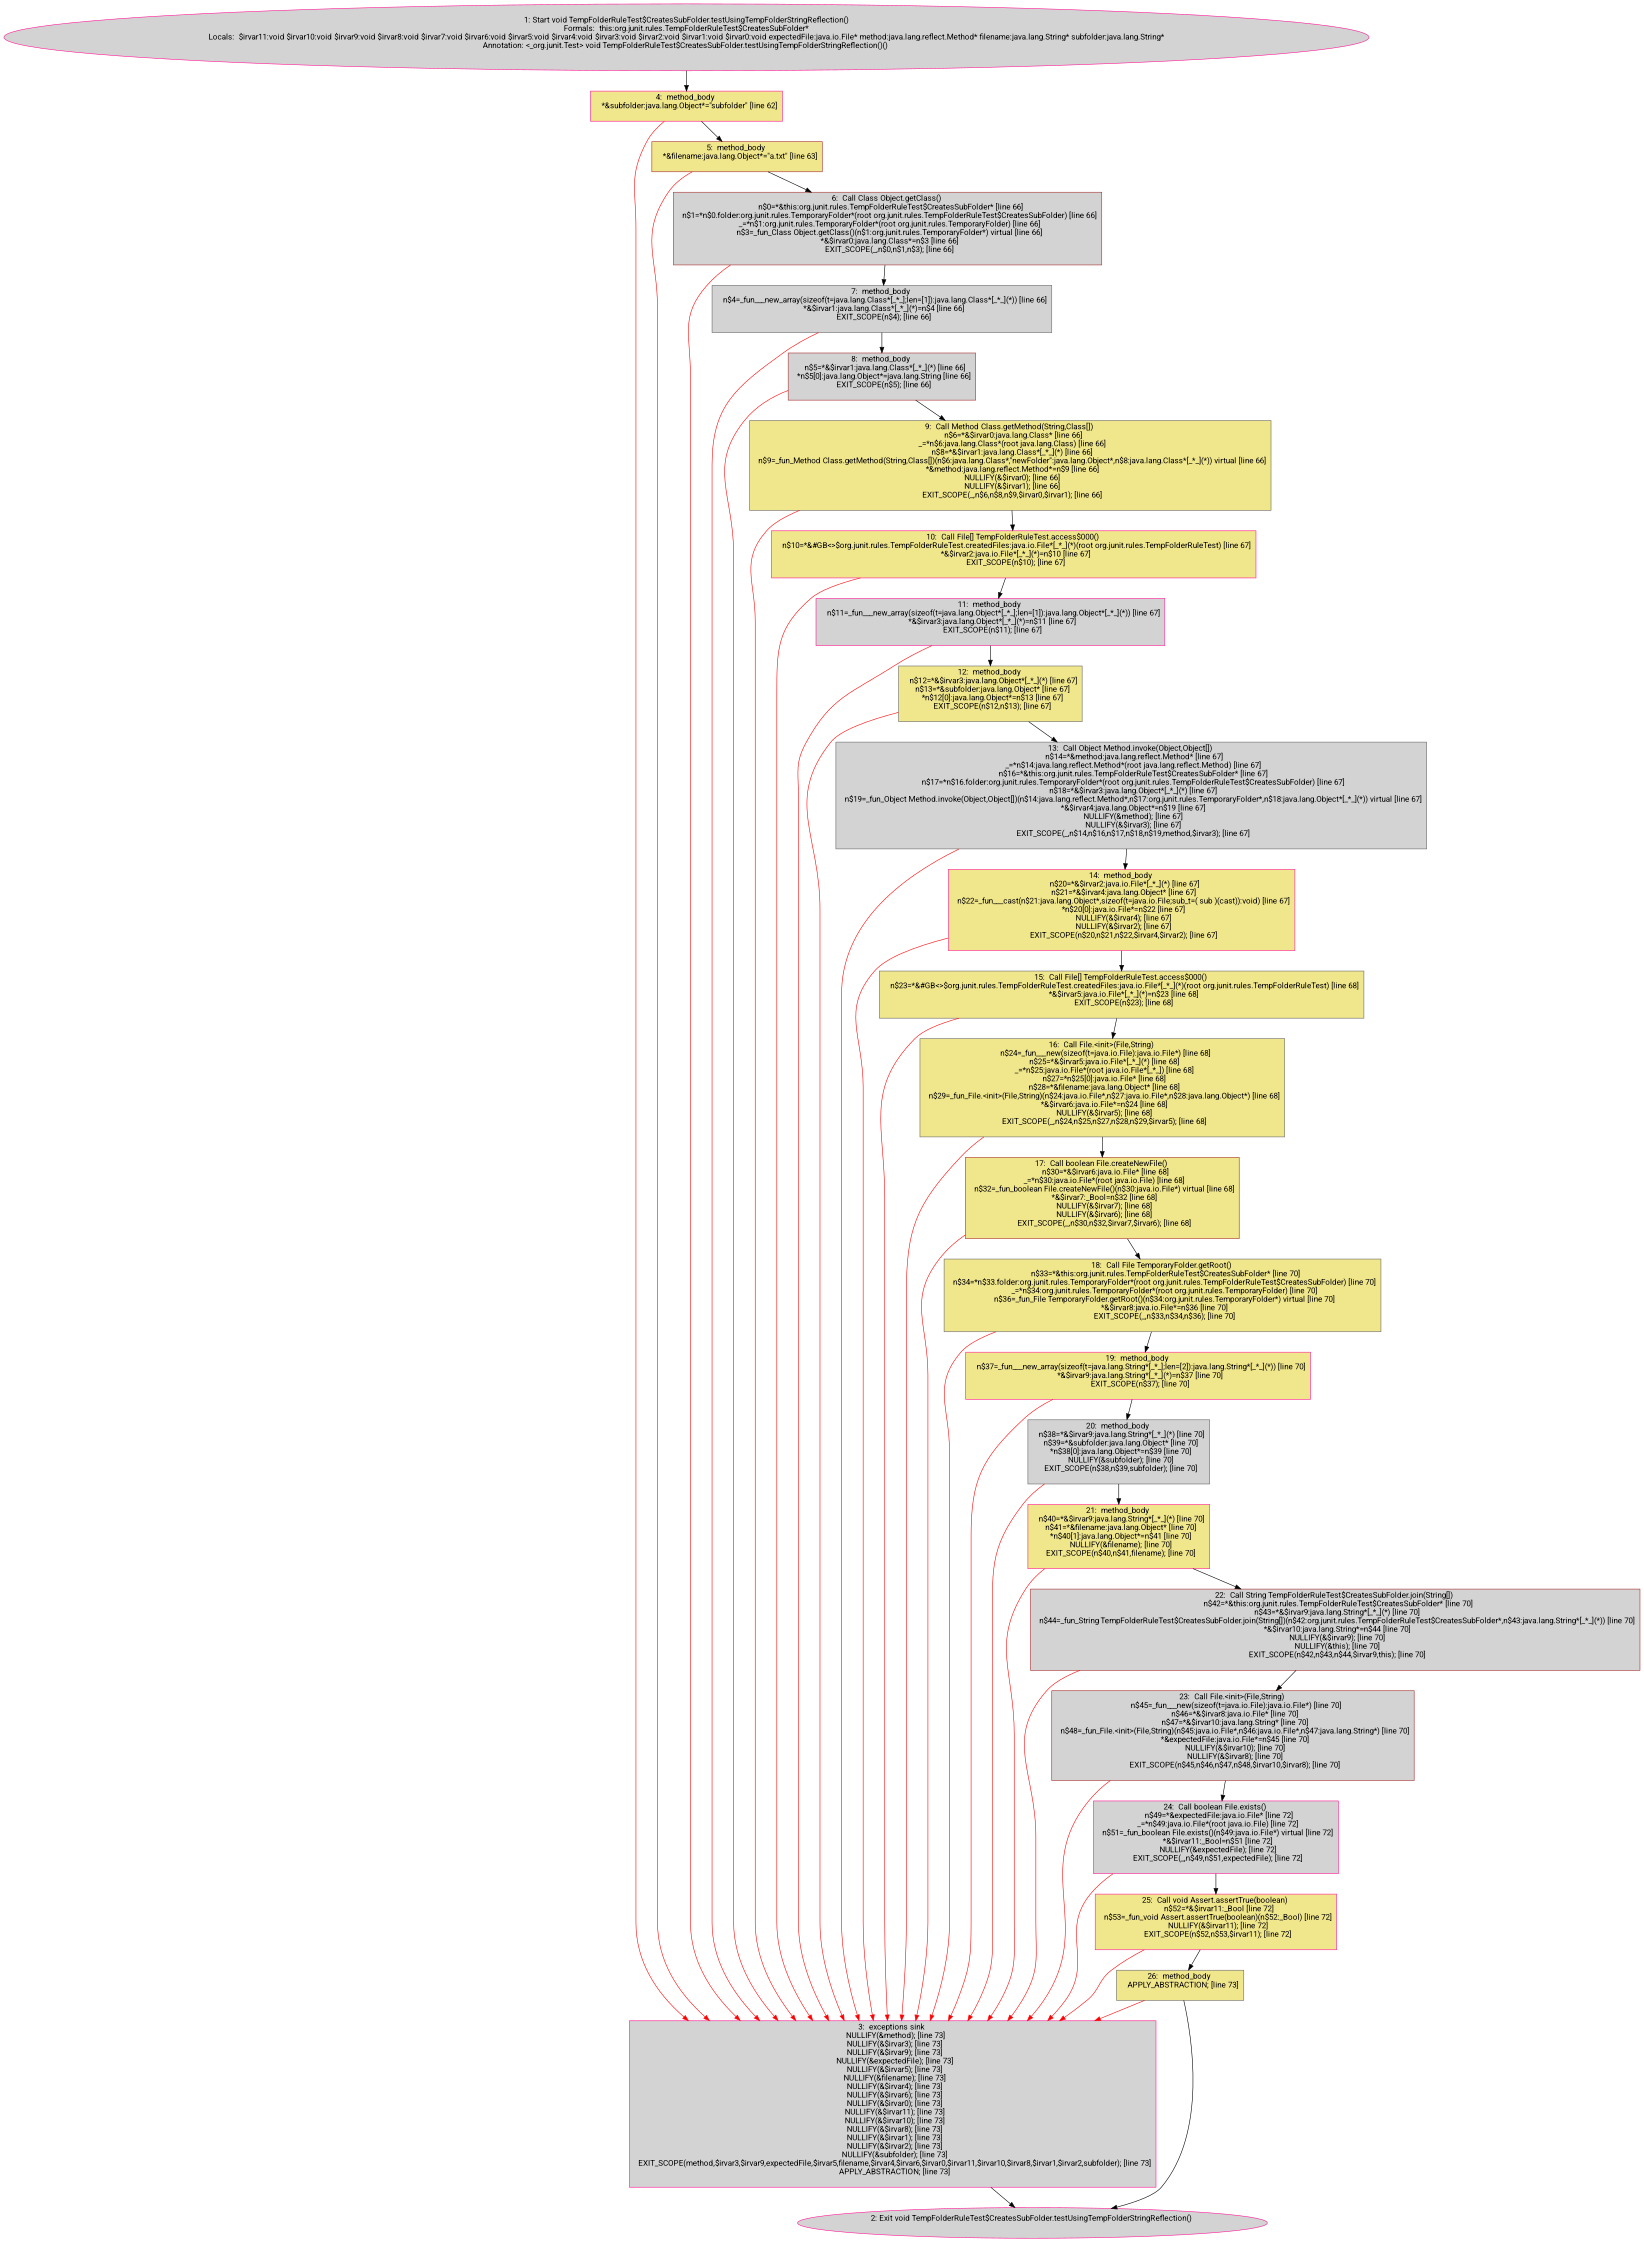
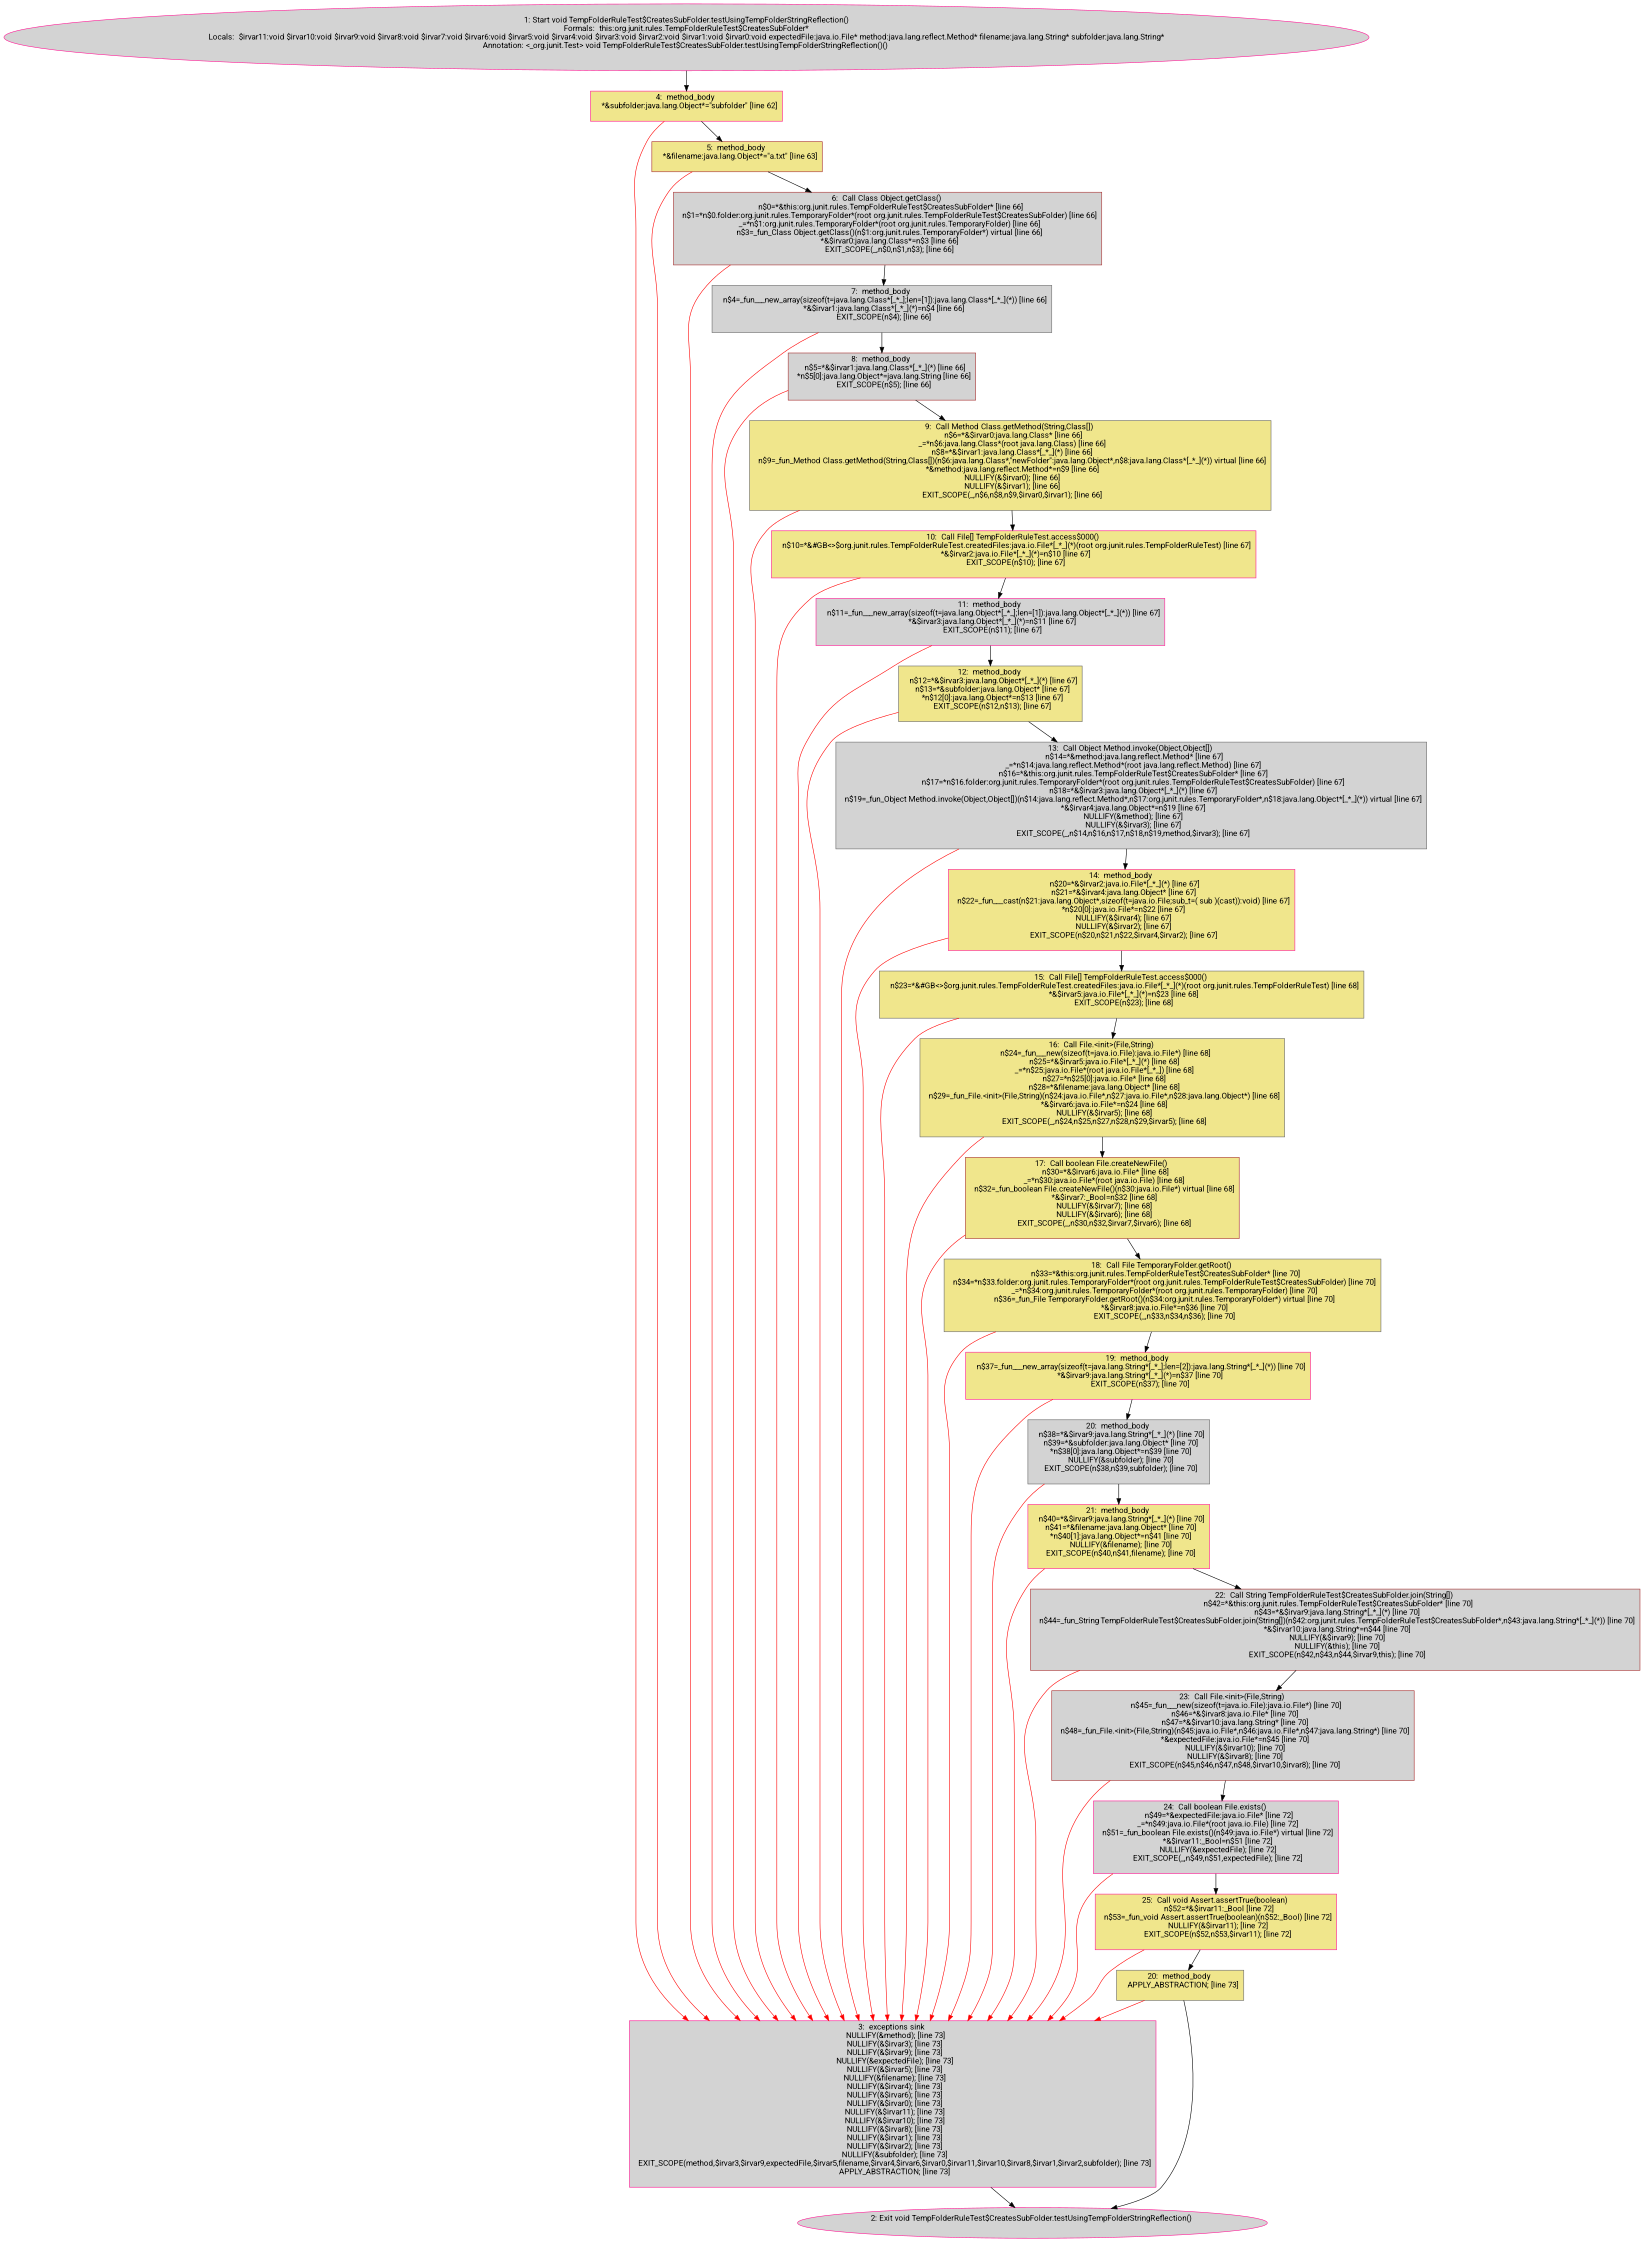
node "26:  method_body APPLY_ABSTRACTION; [line 73]": label "26:  method_body APPLY_ABSTRACTION; [line 73]" -> "20:  method_body APPLY_ABSTRACTION; [line 73]"
